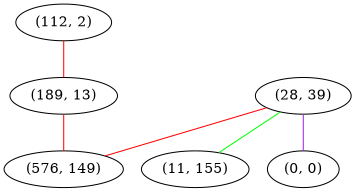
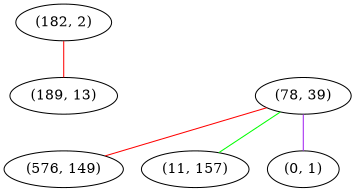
node "(112, 2)": label "(112, 2)" -> "(182, 2)"
node "(28, 39)": label "(28, 39)" -> "(78, 39)"
edge "(189, 13)" -- "(576, 149)": removed
node "(11, 155)": label "(11, 155)" -> "(11, 157)"
node "(0, 0)": label "(0, 0)" -> "(0, 1)"
